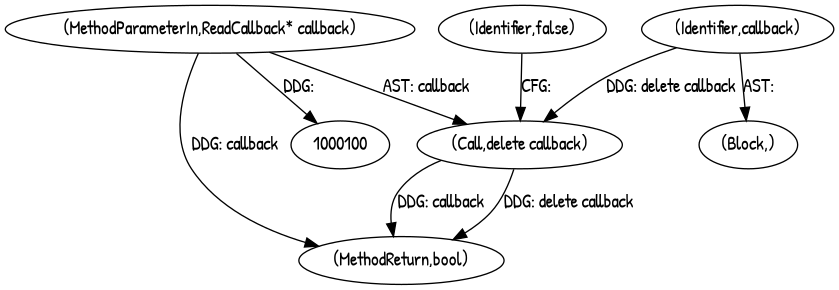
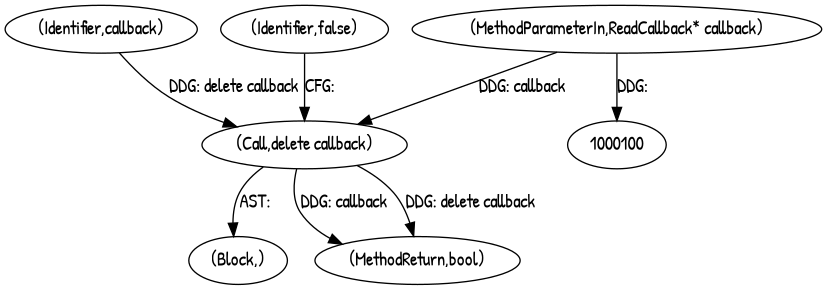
edge "(Identifier,callback)" -> "(Block,)": now "(Call,delete callback)" -> "(Block,)"
edge "(MethodParameterIn,ReadCallback* callback)" -> "(Call,delete callback)": label "AST: callback" -> "DDG: callback"
edge "(MethodParameterIn,ReadCallback* callback)" -> "(MethodReturn,bool)": removed, label "DDG: callback"
